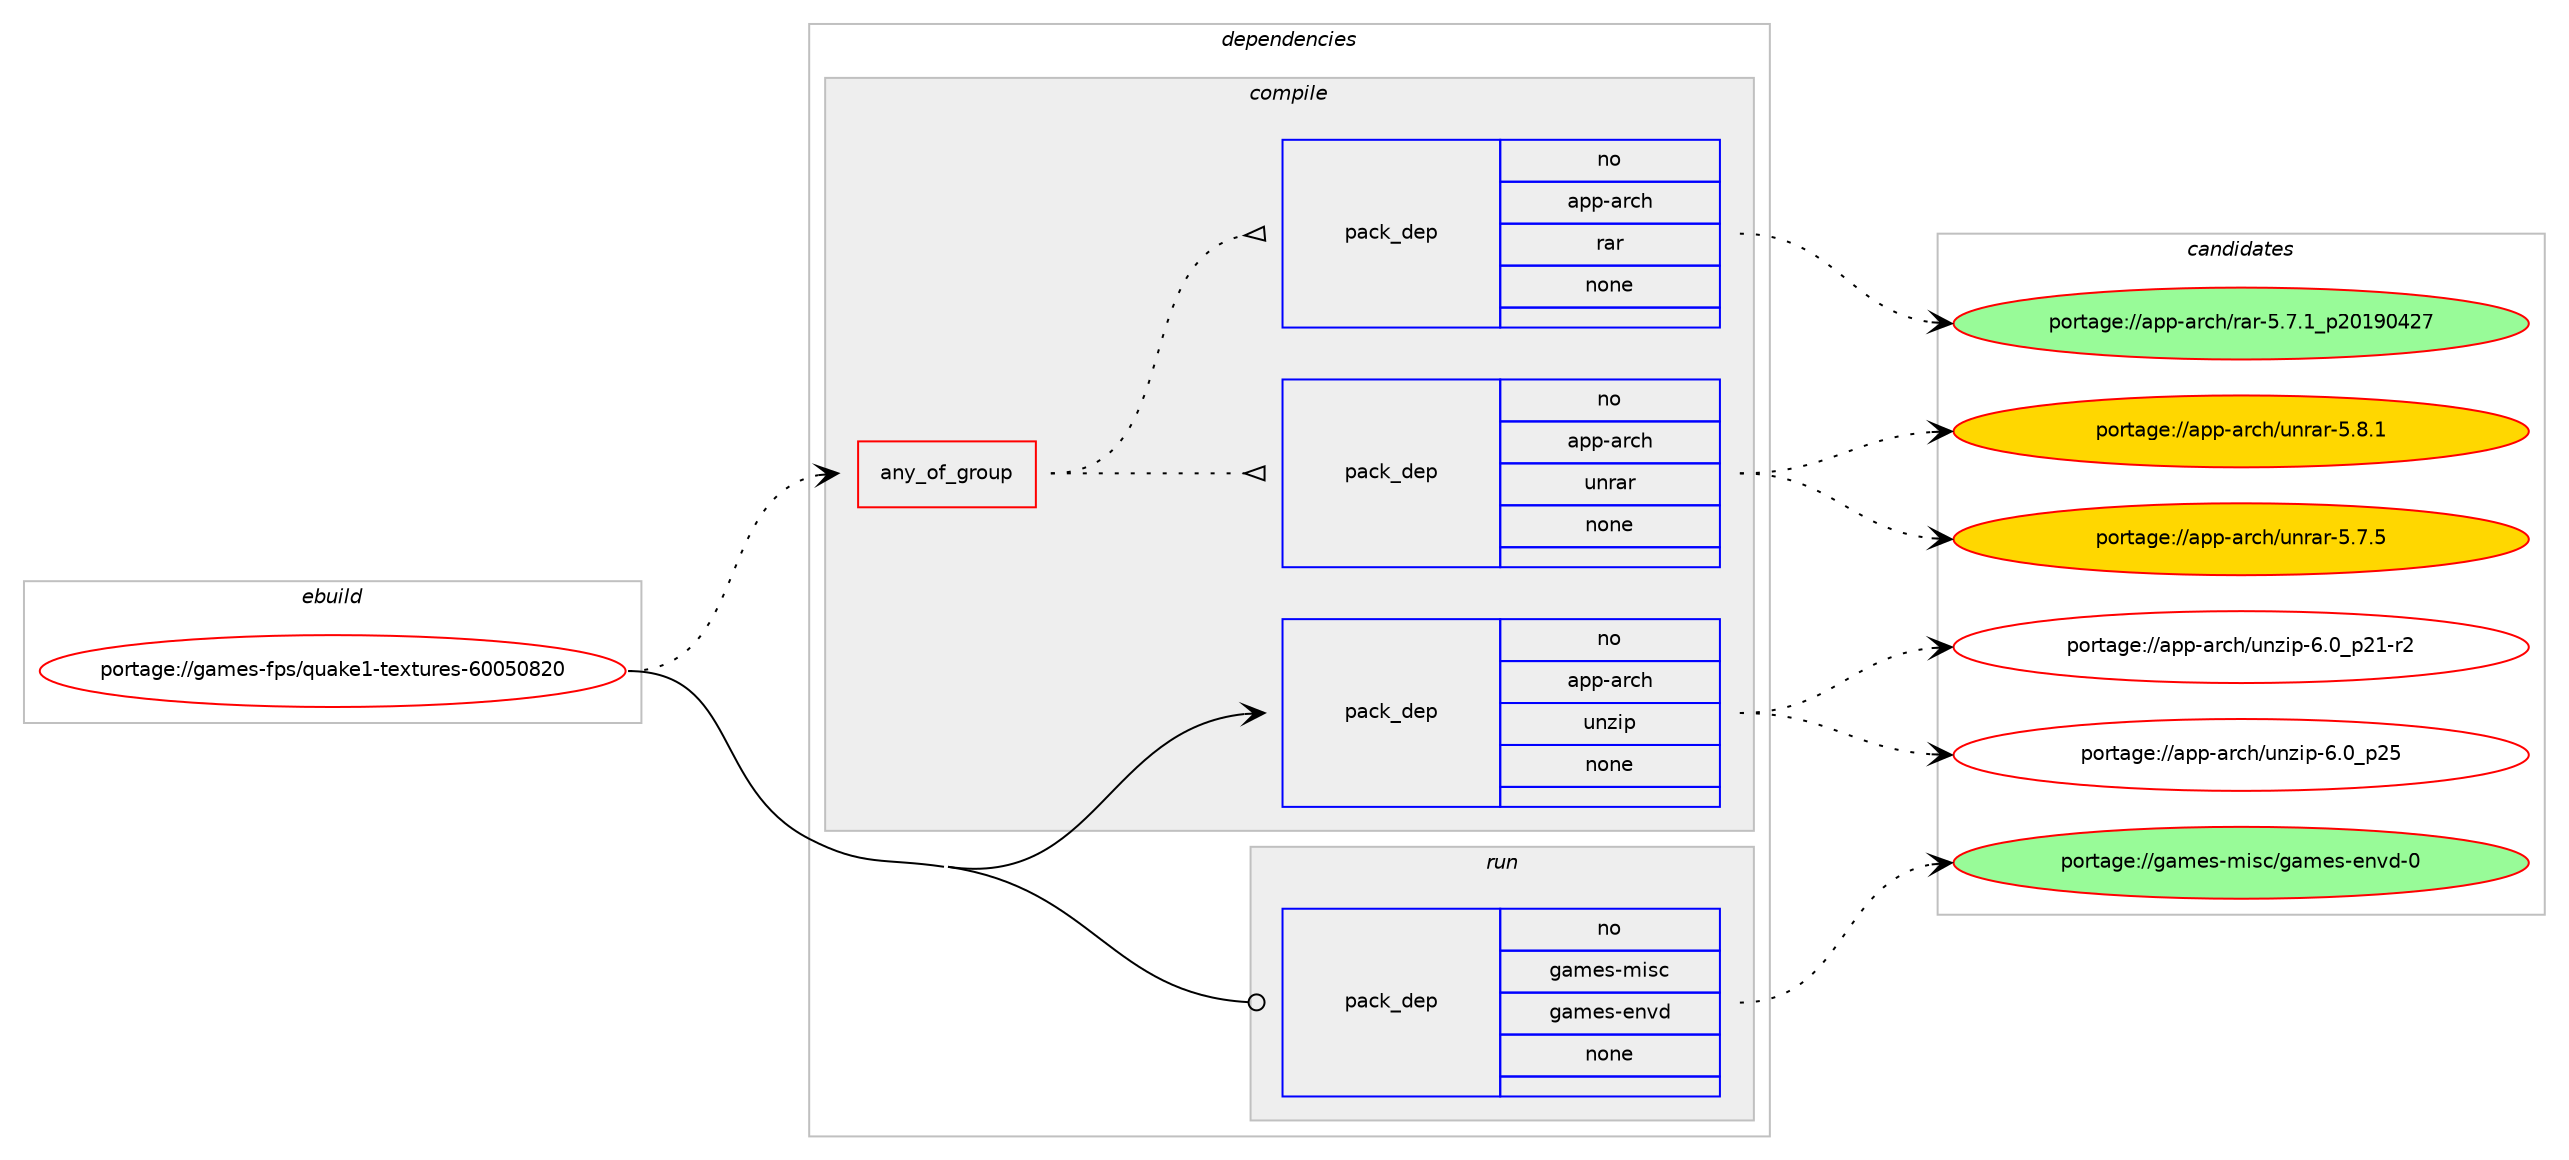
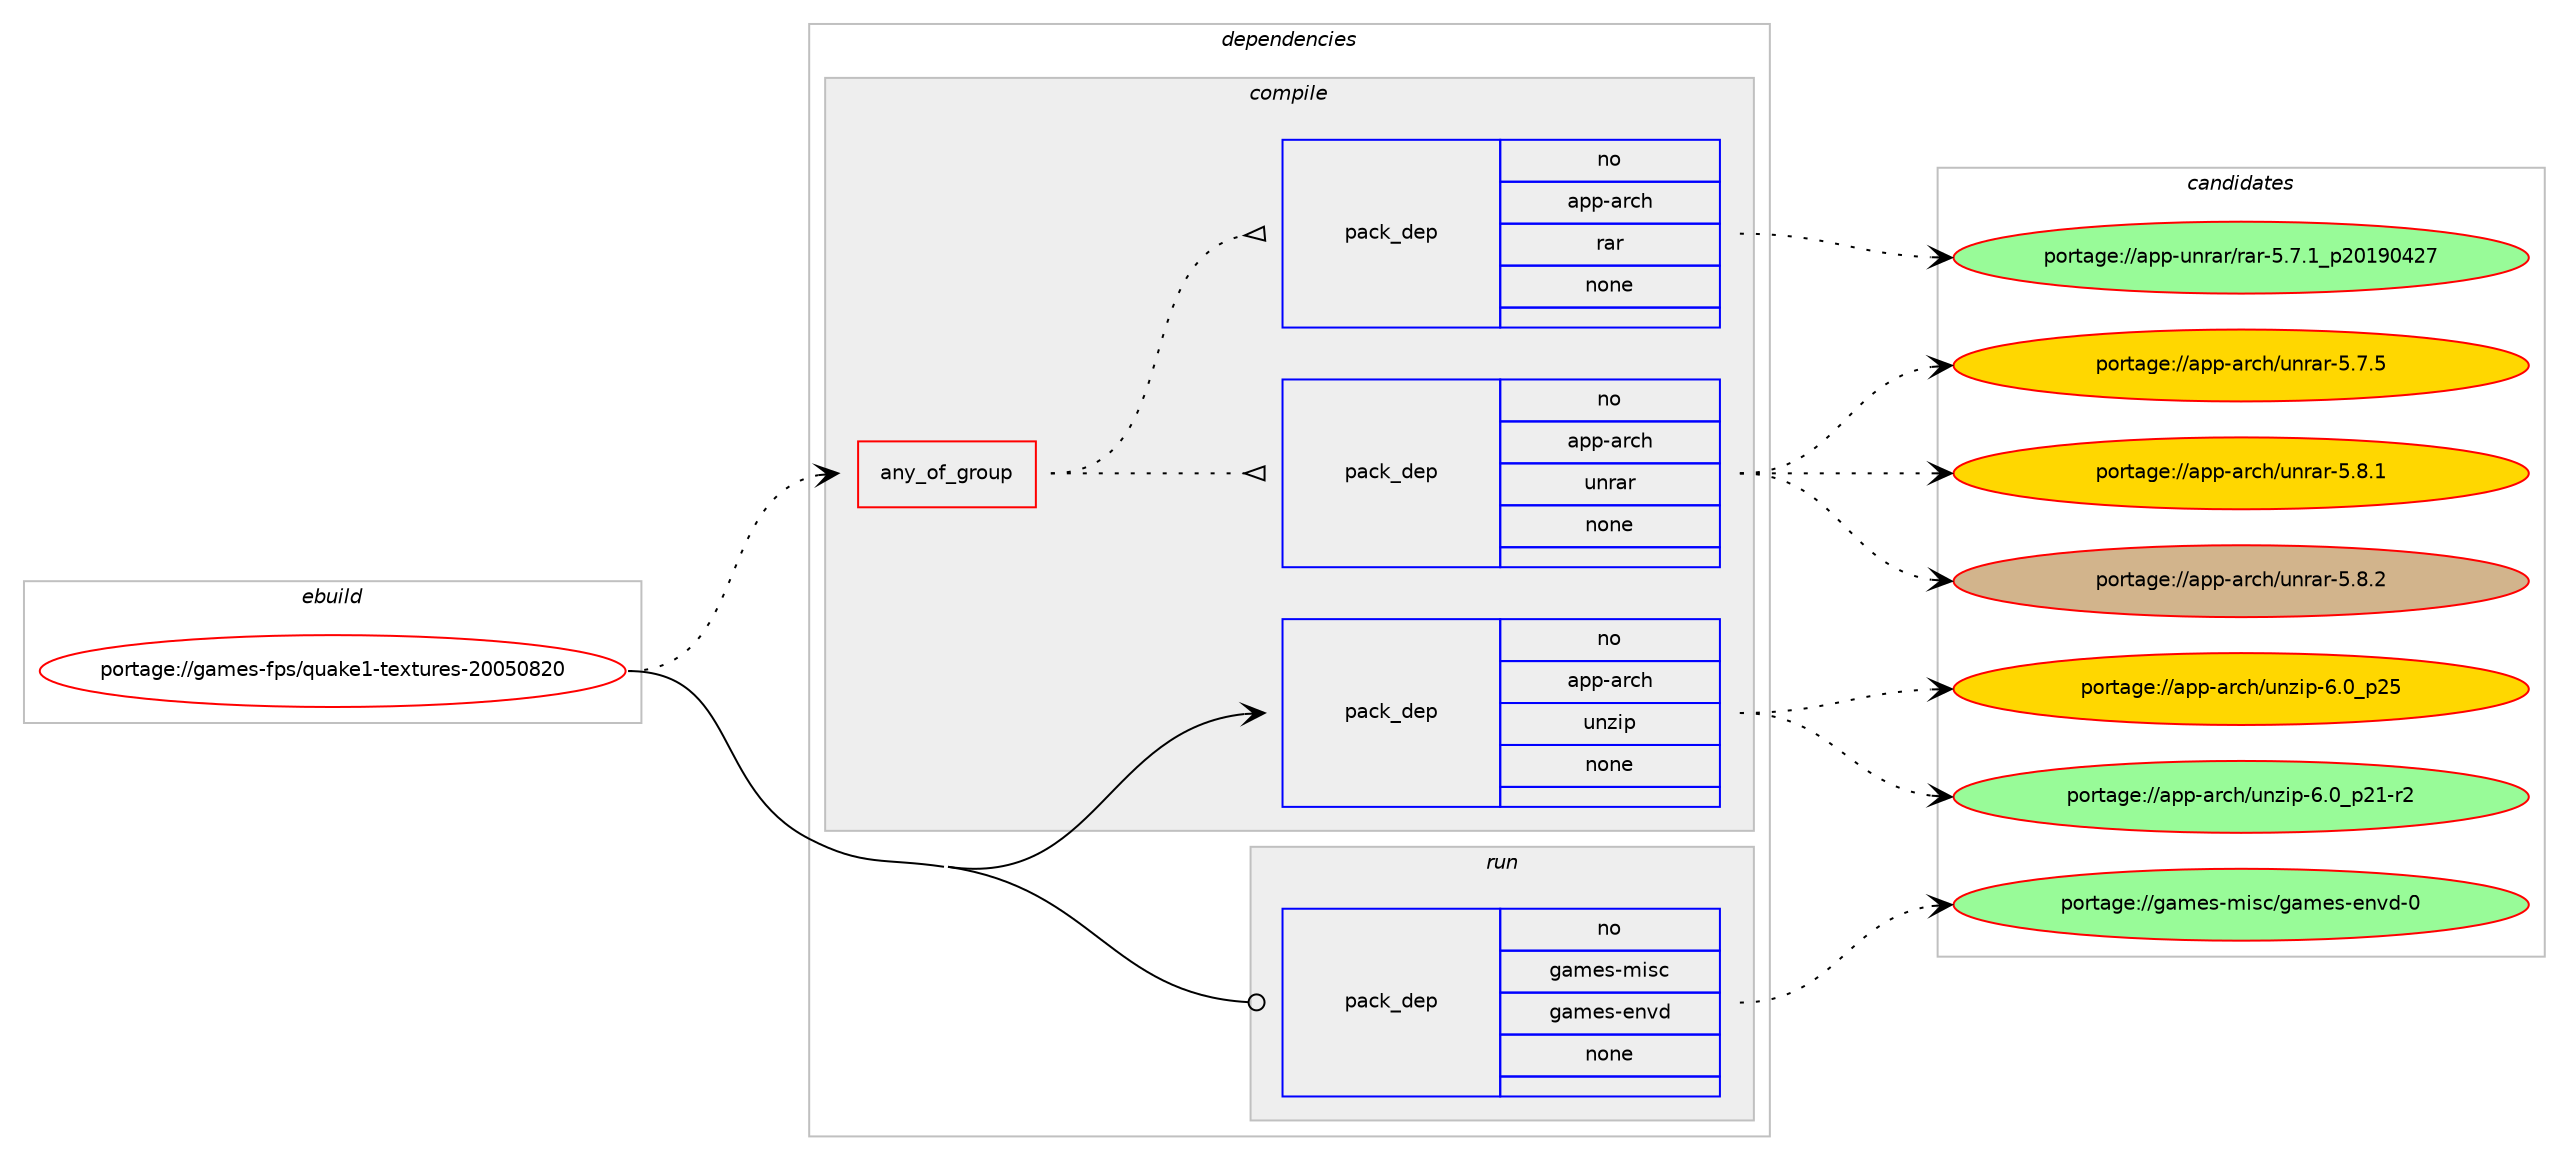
node "portage://app-arch/rar-5.7.1_p20190427": label "portage://app-arch/rar-5.7.1_p20190427" -> "portage://app-unrar/rar-5.7.1_p20190427"
node "portage://app-arch/unrar-5.8.2": added
node "portage://app-arch/unzip-6.0_p21-r2": fillcolor white -> palegreen
node "portage://games-fps/quake1-textures-60050820": label "portage://games-fps/quake1-textures-60050820" -> "portage://games-fps/quake1-textures-20050820"
node "portage://app-arch/unzip-6.0_p25": fillcolor white -> gold
